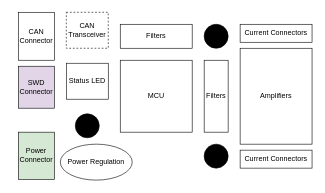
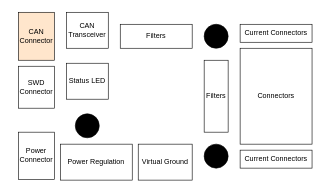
node "CAN Transceiver": style dashed -> solid
node "CAN Connector": fillcolor #ffffff -> #ffe6cc
node "SWD Connector": fillcolor #e1d5e7 -> #ffffff
node "MCU": removed
node "Amplifiers": label "Amplifiers" -> "Connectors"
node "Power Connector": fillcolor #d5e8d4 -> #ffffff
node "Power Regulation": shape ellipse -> rectangle
node "Virtual Ground": added
